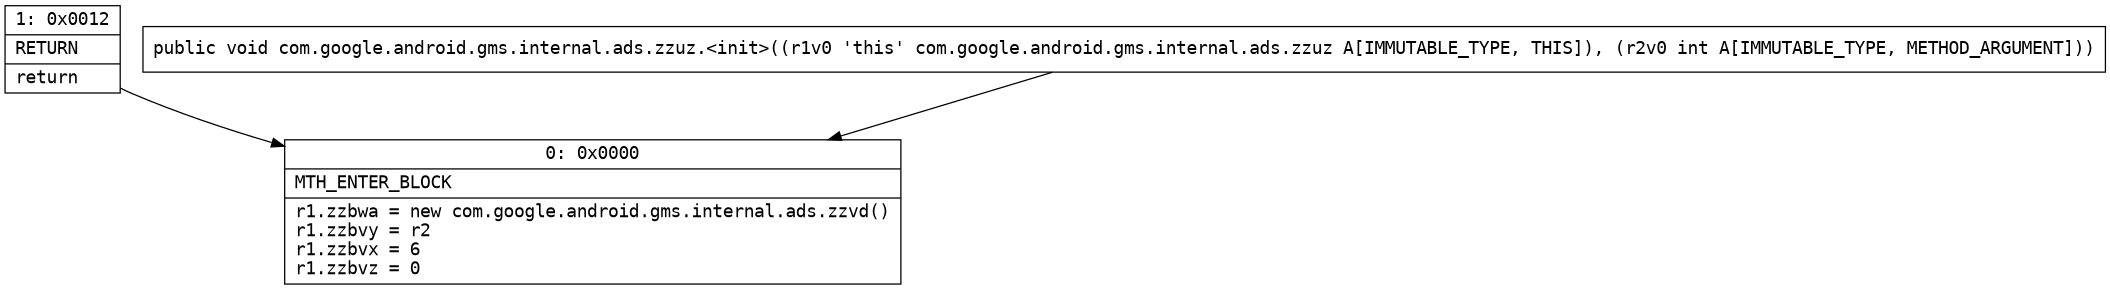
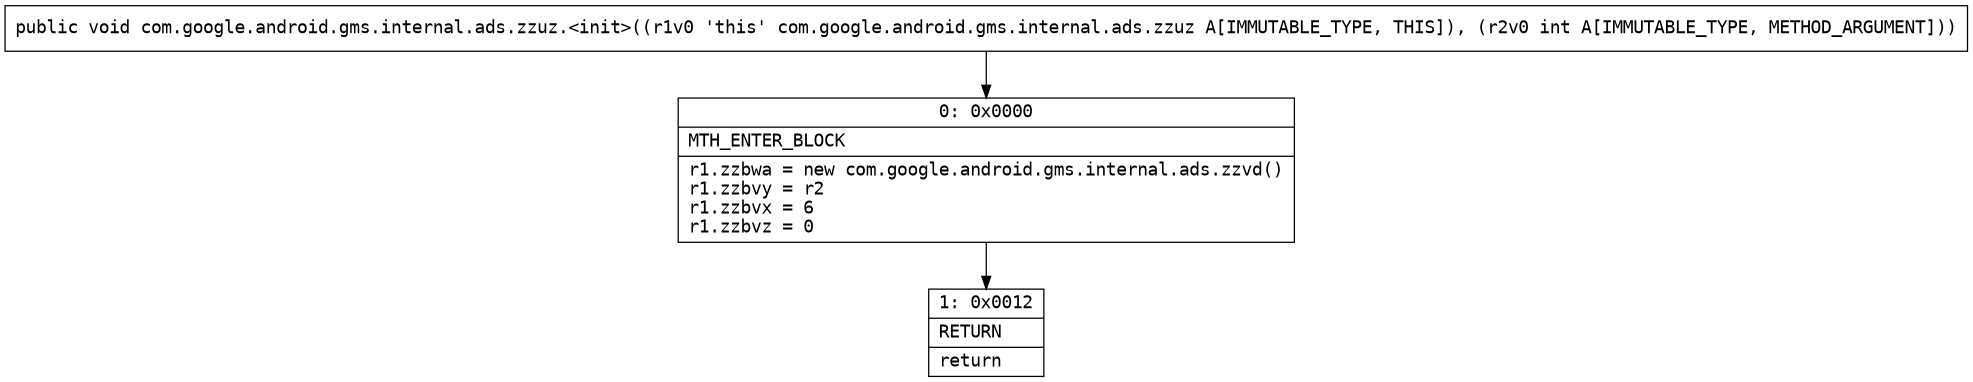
edge "1: 0x0012" -> "0: 0x0000": reversed
